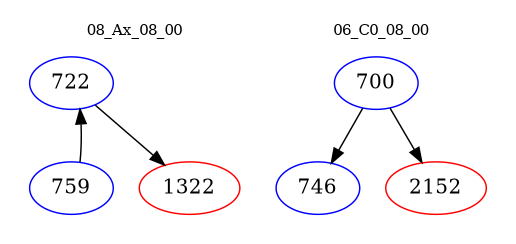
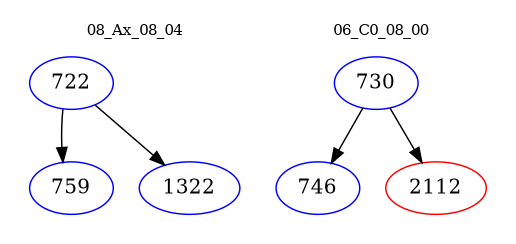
cluster "08_Ax_08_00": label "08_Ax_08_00" -> "08_Ax_08_04"
node "700": label "700" -> "730"
edge "759" -> "722": reversed
node "1322": color red -> blue
node "2152": label "2152" -> "2112"
